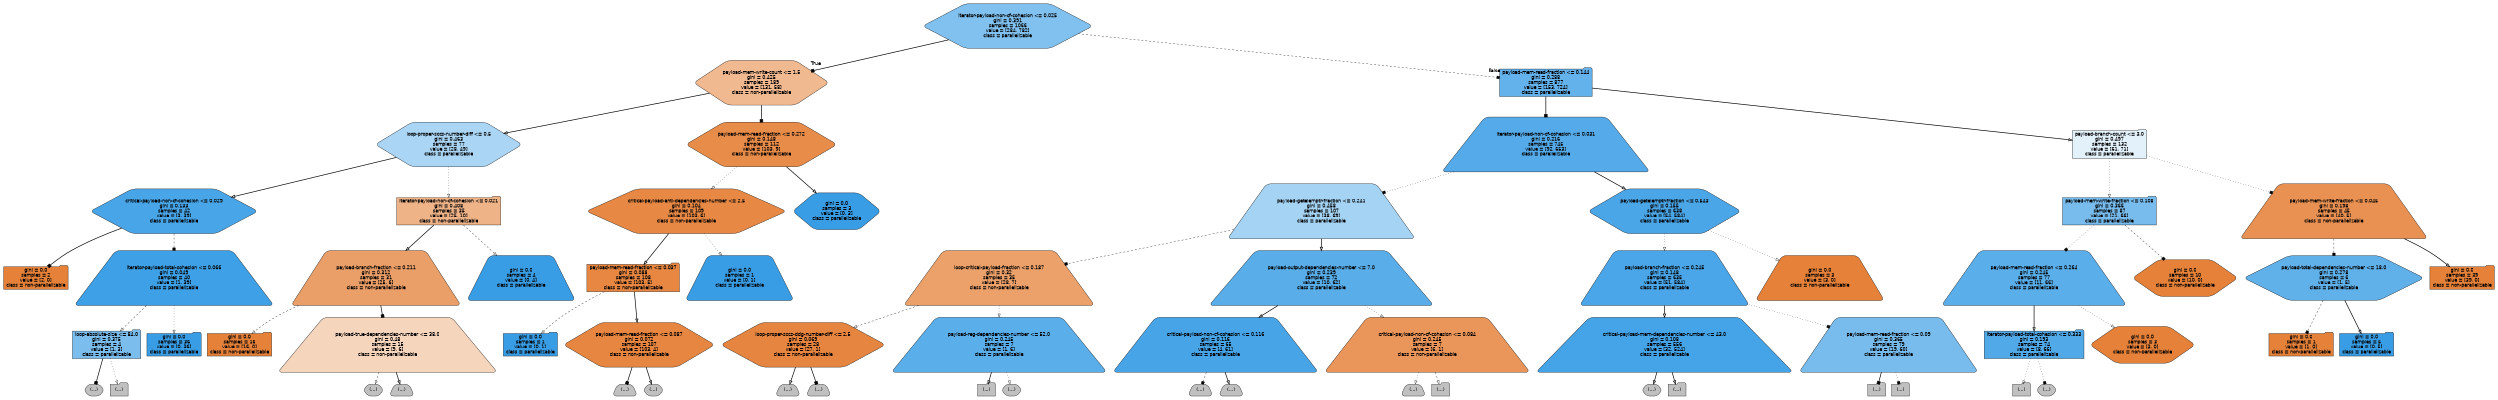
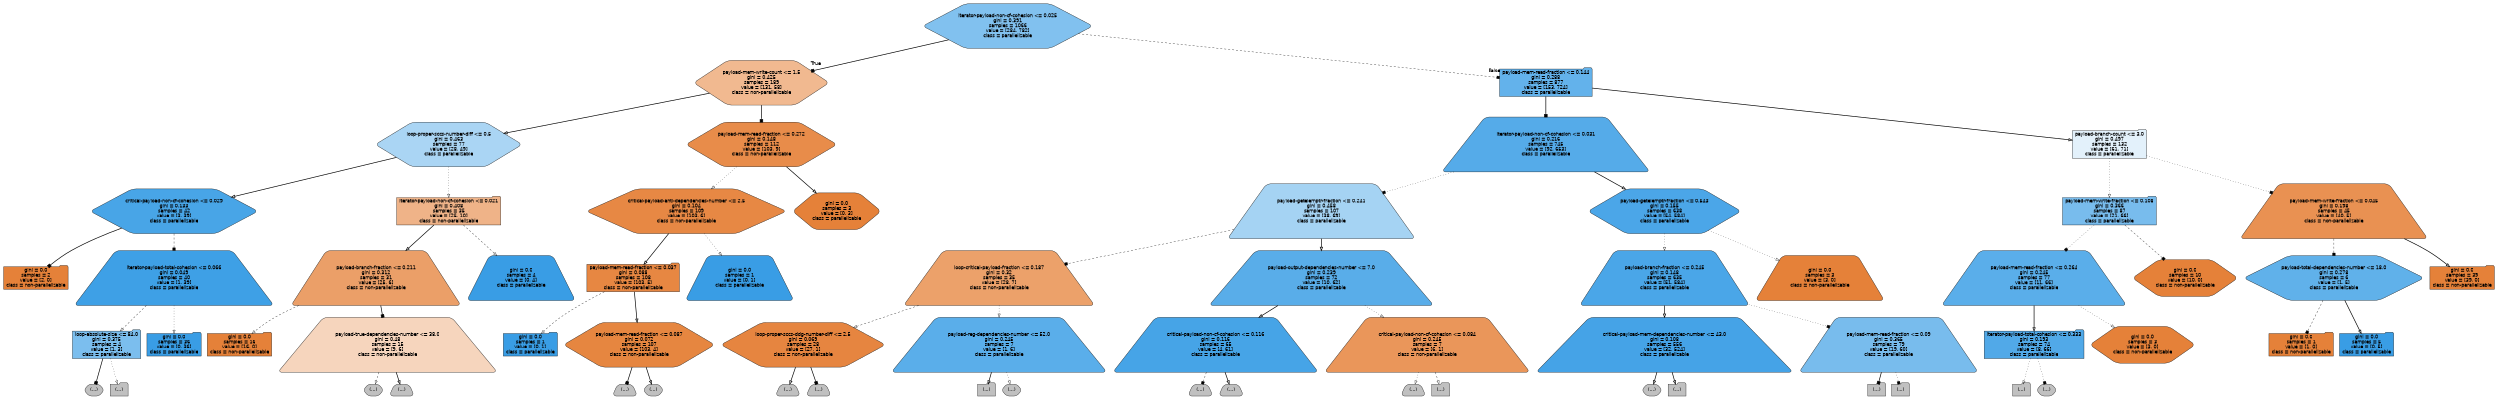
node "gini = 0.0 samples = 3 value = [0, 3] class = parallelizable": fillcolor #399de5ff -> #e58139ff
